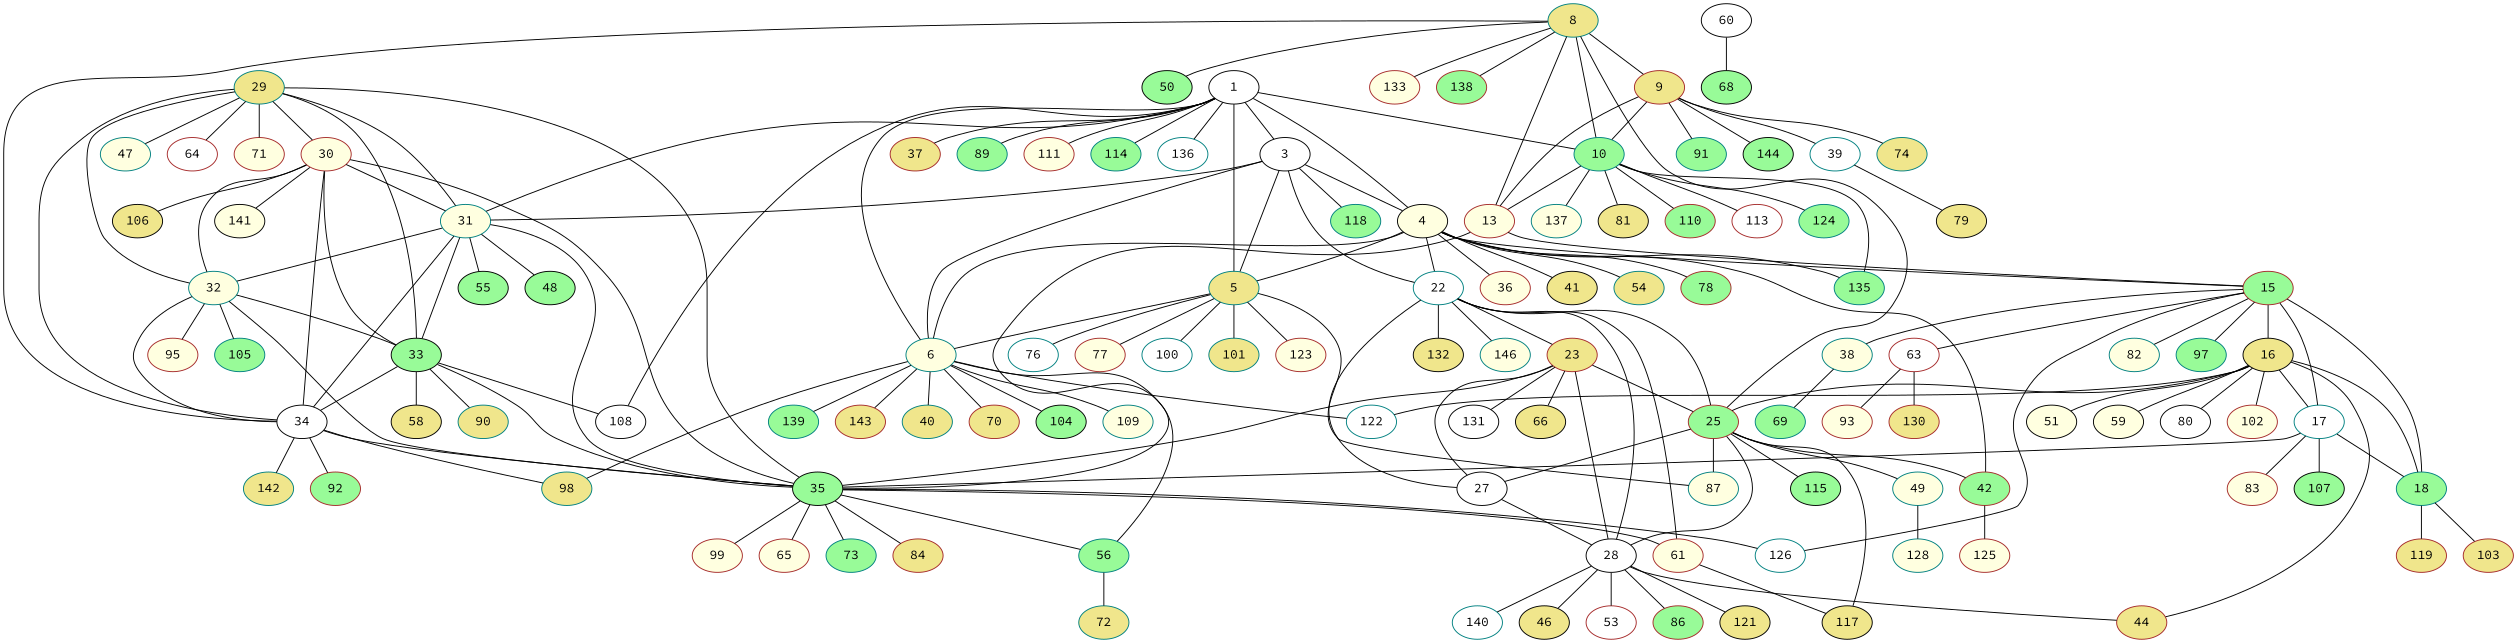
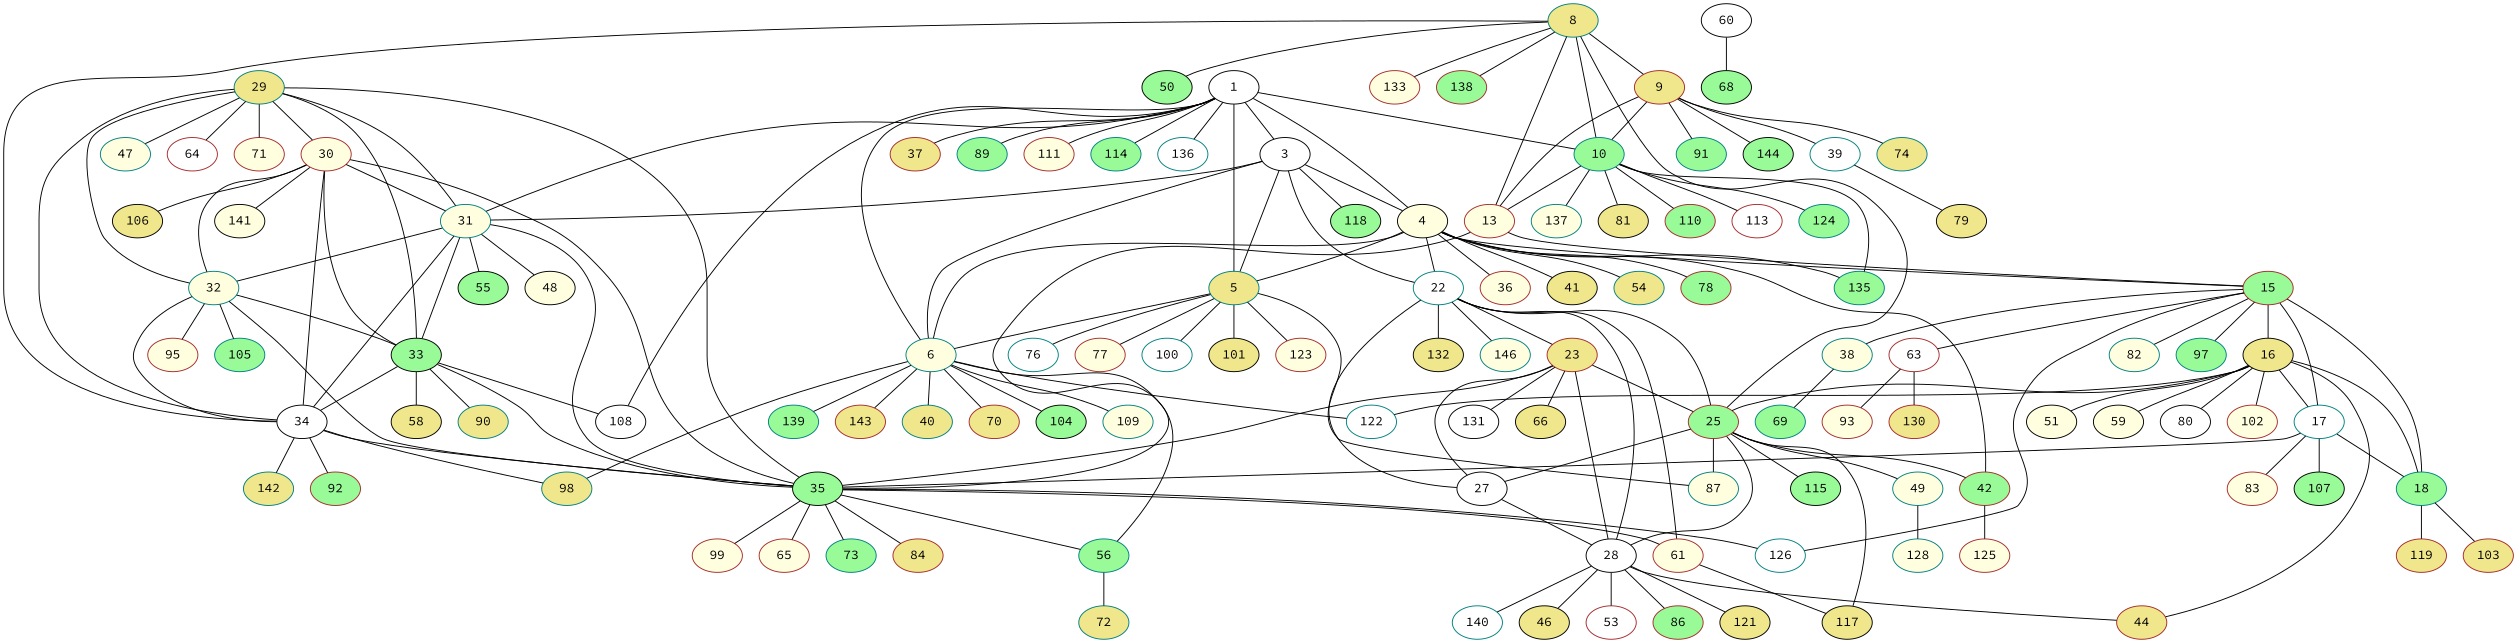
node "118": color teal -> black
node "48": fillcolor palegreen -> lightyellow
node "101": color teal -> black
